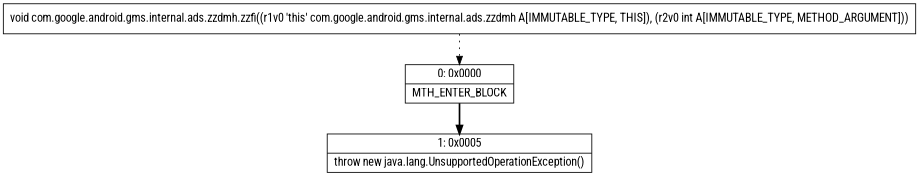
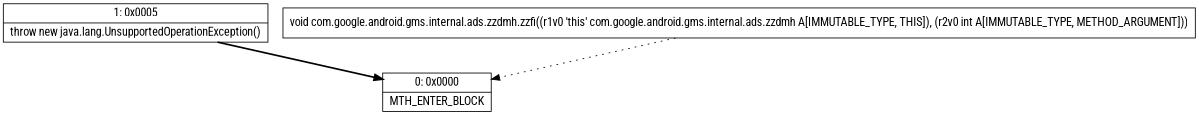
edge "0: 0x0000" -> "1: 0x0005": reversed
